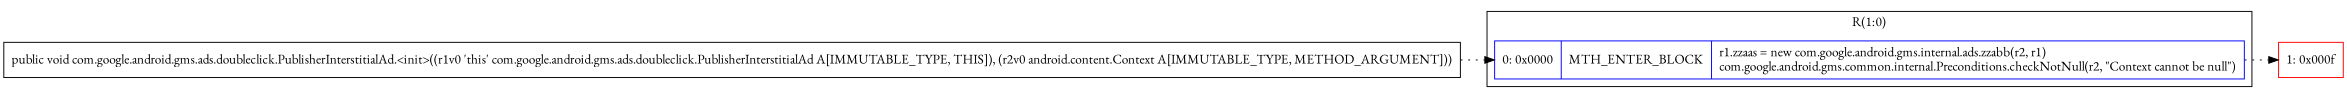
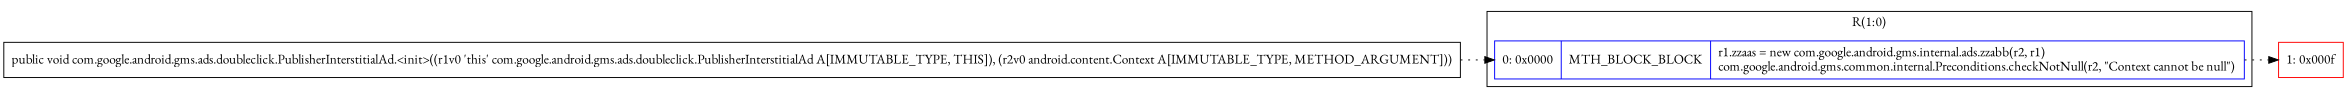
node "0: 0x0000": text "MTH_ENTER_BLOCK" -> "MTH_BLOCK_BLOCK"
